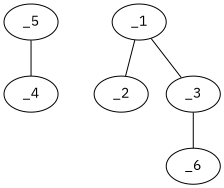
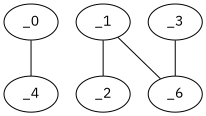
node "_5": label "_5" -> "_0"
edge "_1" -- "_3": now "_1" -- "_6"
